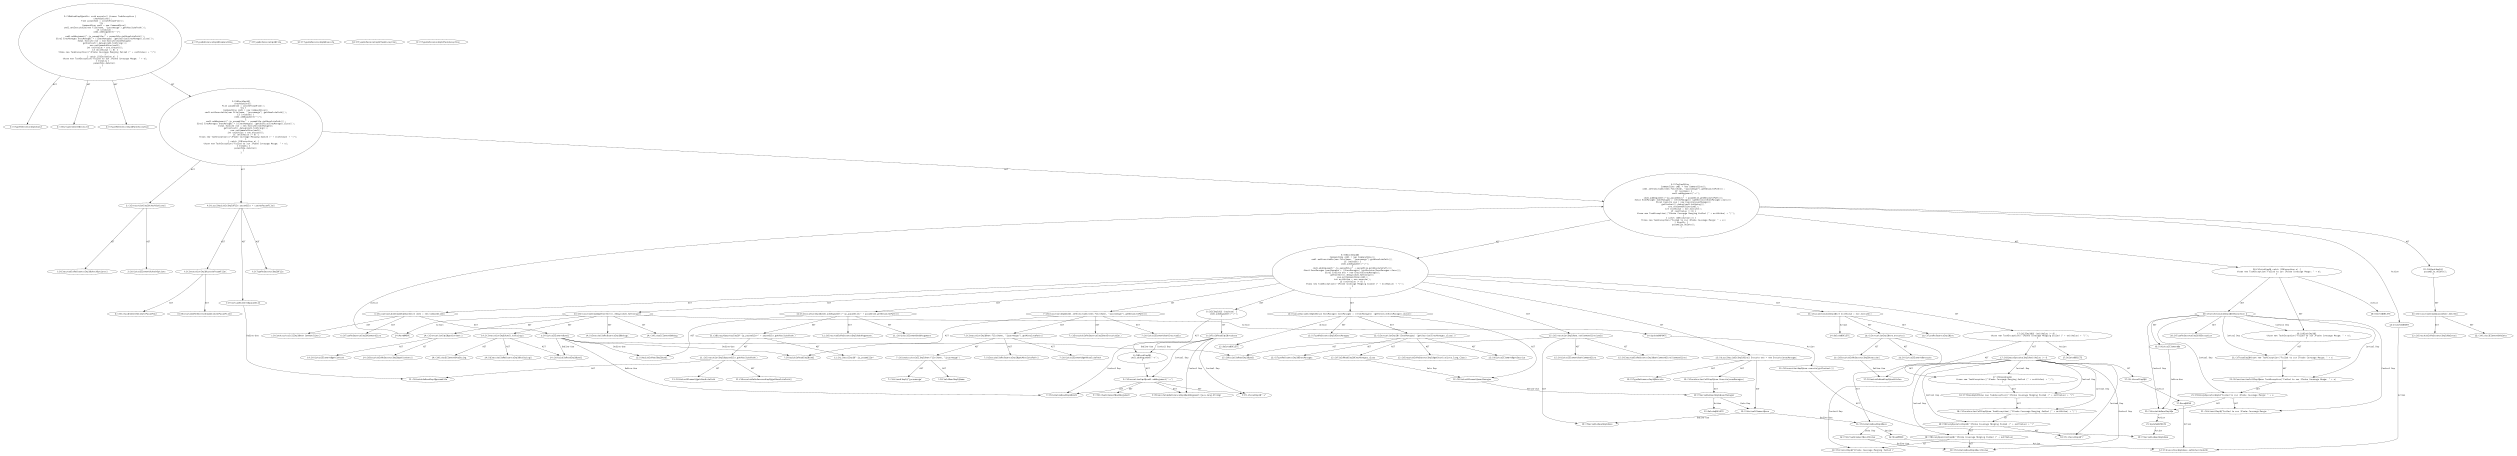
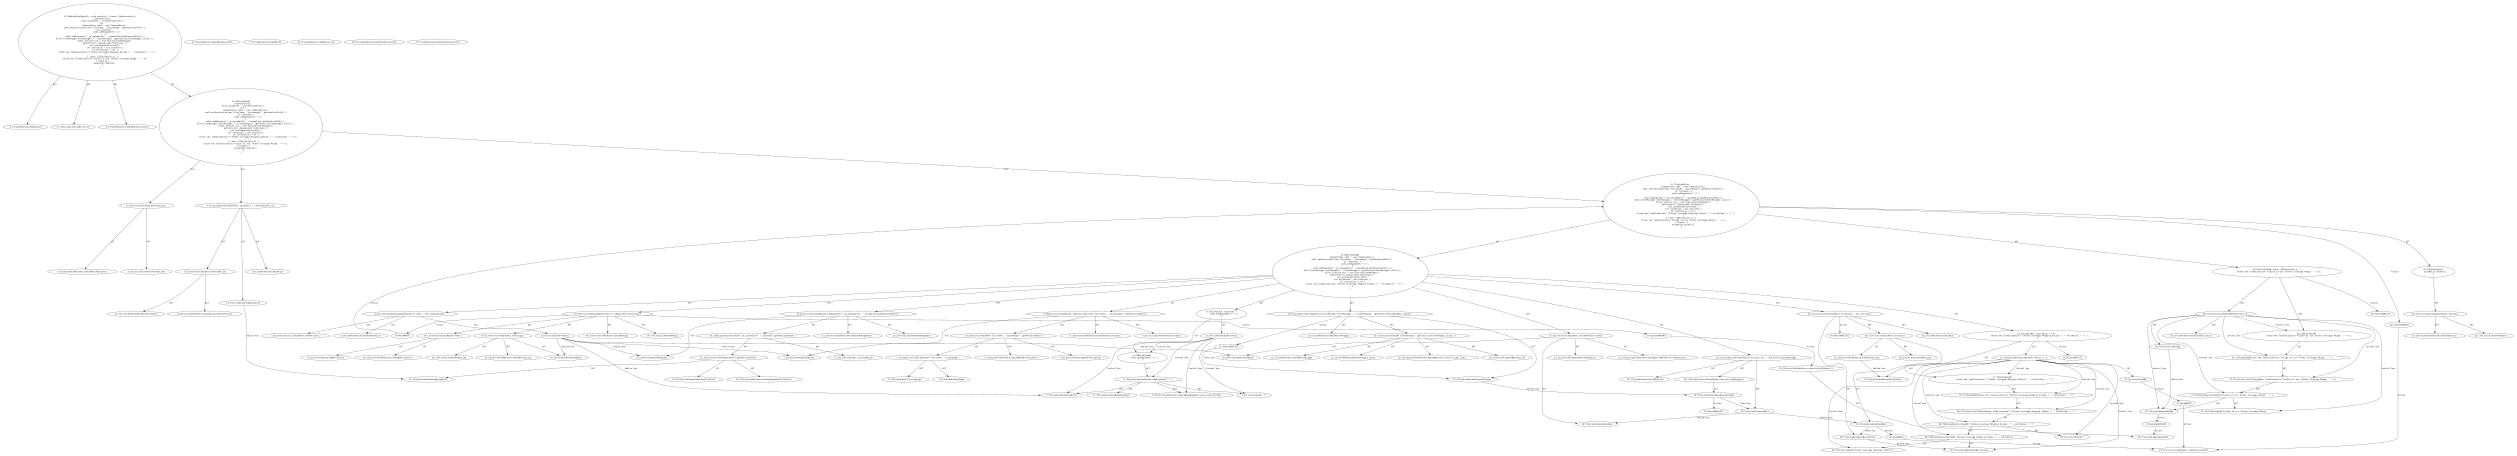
edge "16:CtLocalVariableImpl@int exitValue = exe.execute()" -> "16:CtVirtualElement@exitValue": added, label "AST"
edge "12:CtFieldReadImpl@ExecManager.class" -> "12:CtVirtualElement@execManager": now "12:Delete@DELETE" -> "12:CtVirtualElement@execManager"
